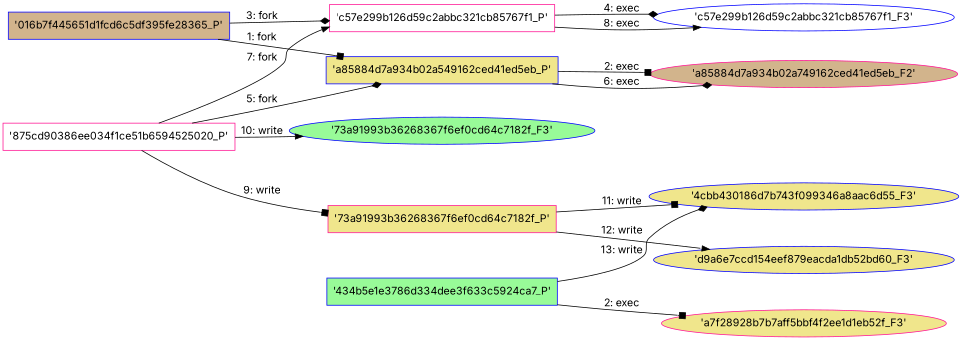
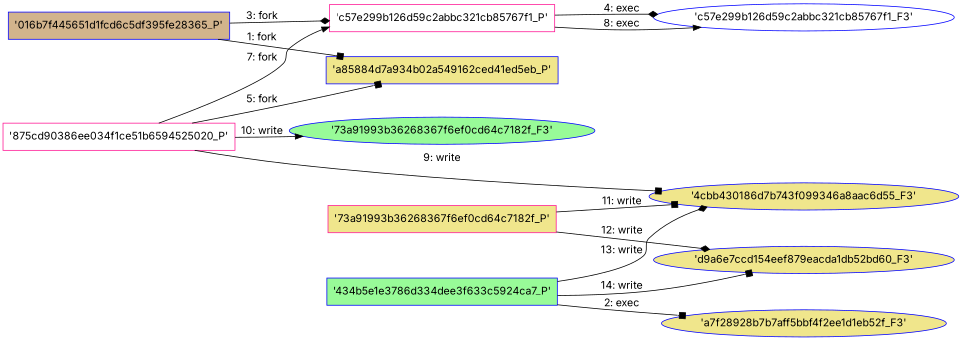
node "'a85884d7a934b02a749162ced41ed5eb_F2'": removed
edge "'875cd90386ee034f1ce51b6594525020_P'" -> "'a85884d7a934b02a549162ced41ed5eb_P'": arrowhead diamond -> box
edge "'875cd90386ee034f1ce51b6594525020_P'" -> "'73a91993b36268367f6ef0cd64c7182f_P'": now "'875cd90386ee034f1ce51b6594525020_P'" -> "'4cbb430186d7b743f099346a8aac6d55_F3'"
edge "'73a91993b36268367f6ef0cd64c7182f_P'" -> "'d9a6e7ccd154eef879eacda1db52bd60_F3'": arrowhead normal -> diamond
edge "'434b5e1e3786d334dee3f633c5924ca7_P'" -> "'d9a6e7ccd154eef879eacda1db52bd60_F3'": added, label "14: write"
node "'a7f28928b7b7aff5bbf4f2ee1d1eb52f_F3'": color deeppink -> blue
